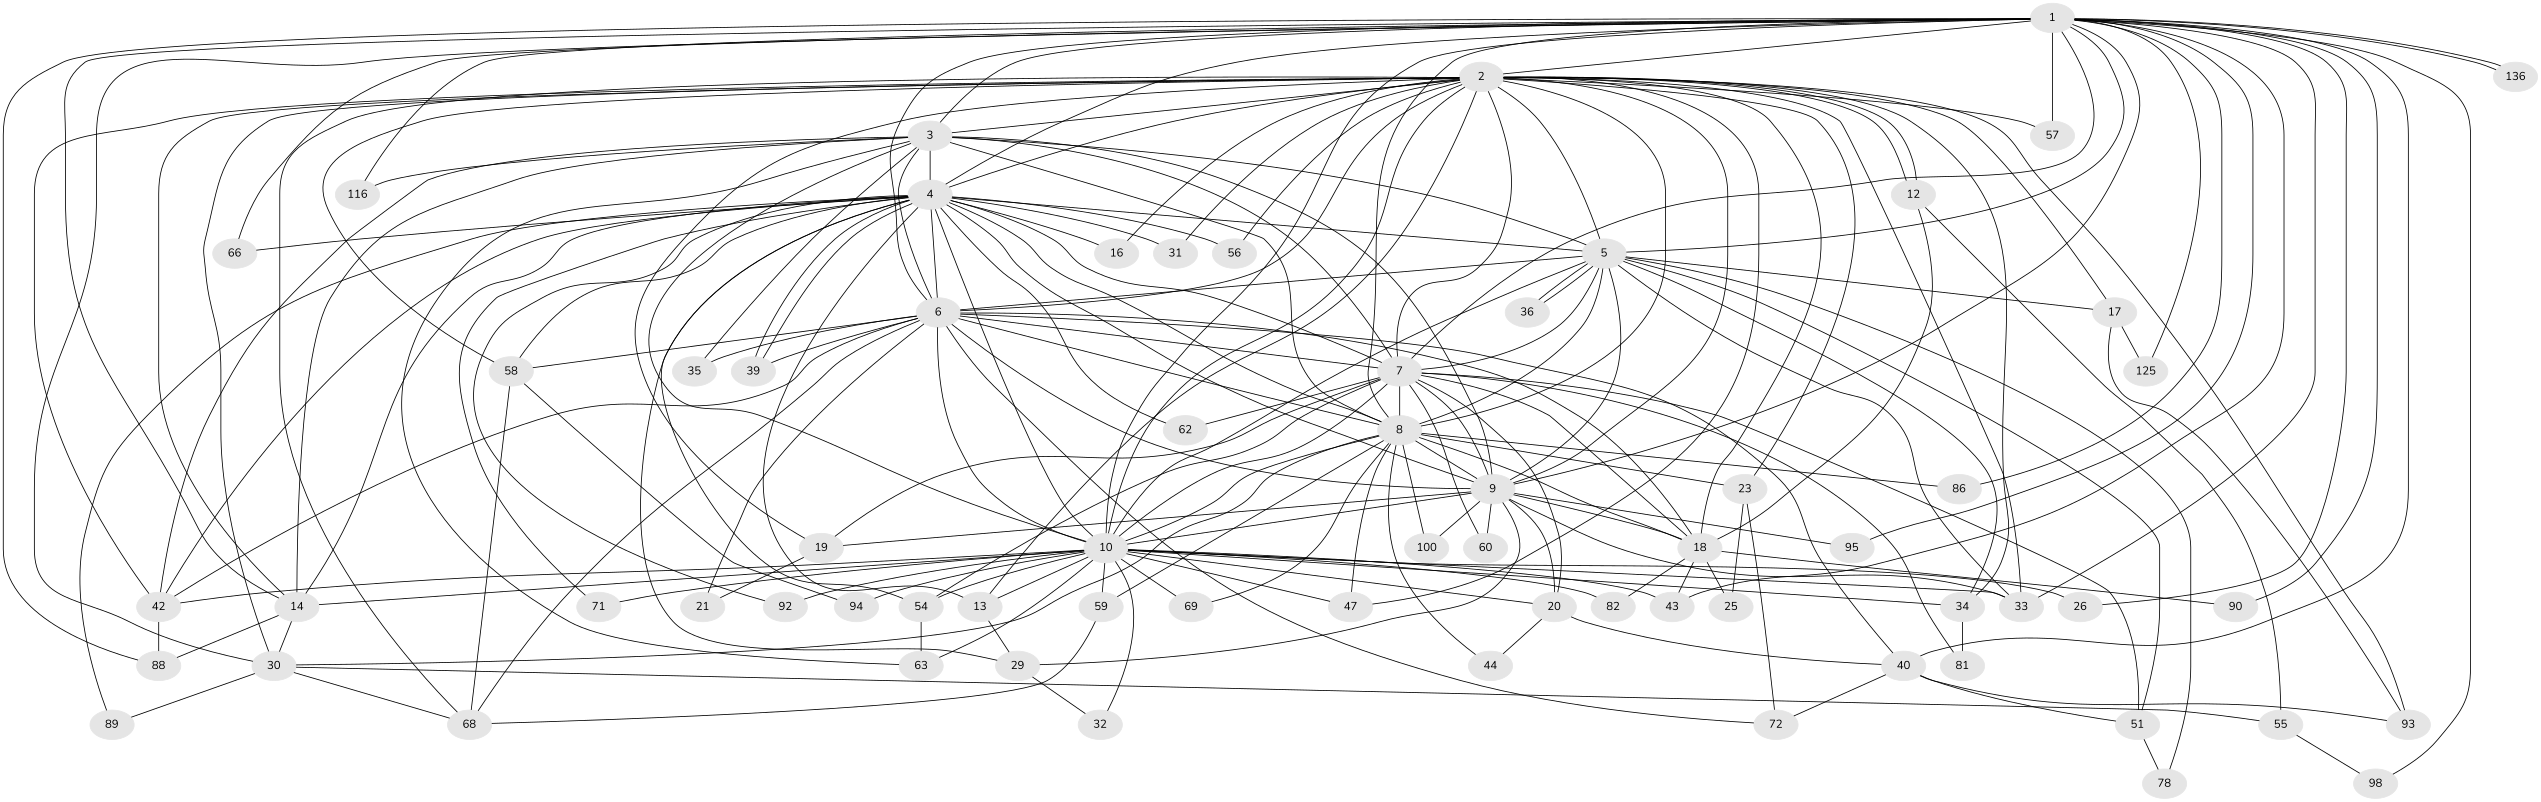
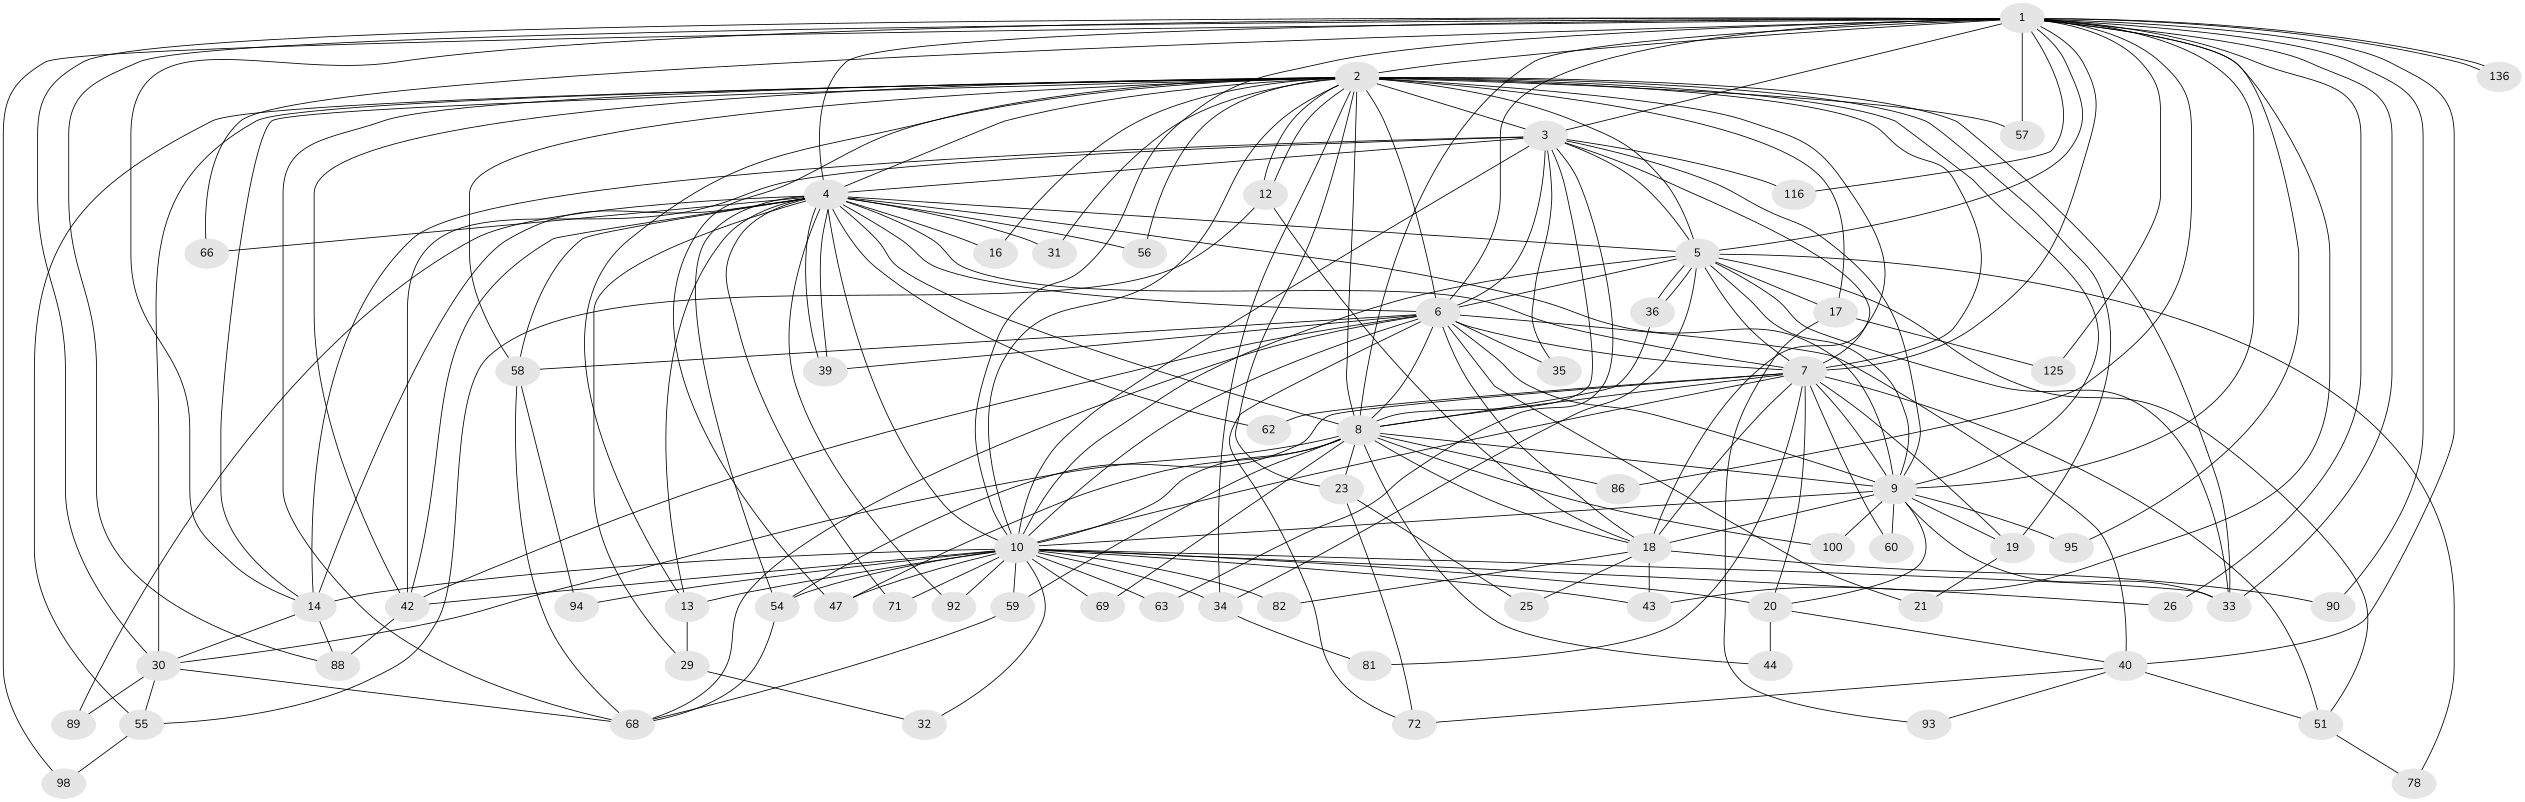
edge "2" -- "93": now "2" -- "55"
edge "5" -- "8": now "36" -- "8"
edge "9" -- "29": removed
edge "54" -- "63": now "54" -- "68"
